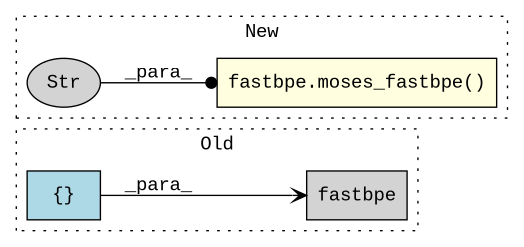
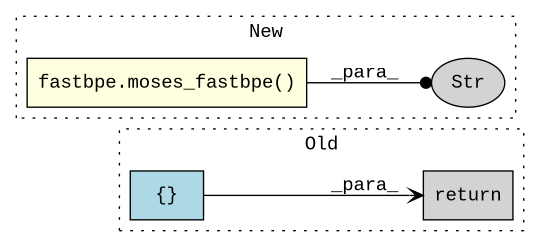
edge "Str" -> "fastbpe.moses_fastbpe()": reversed
node "fastbpe": label "fastbpe" -> "return"
